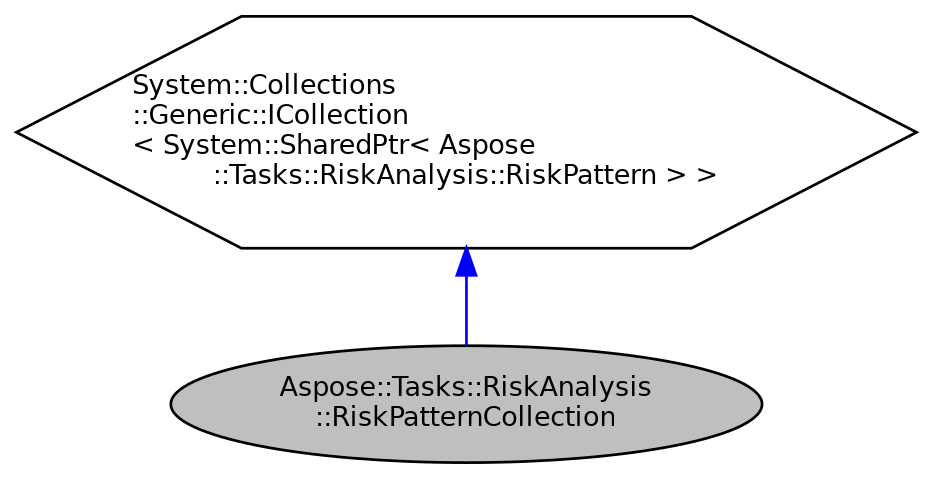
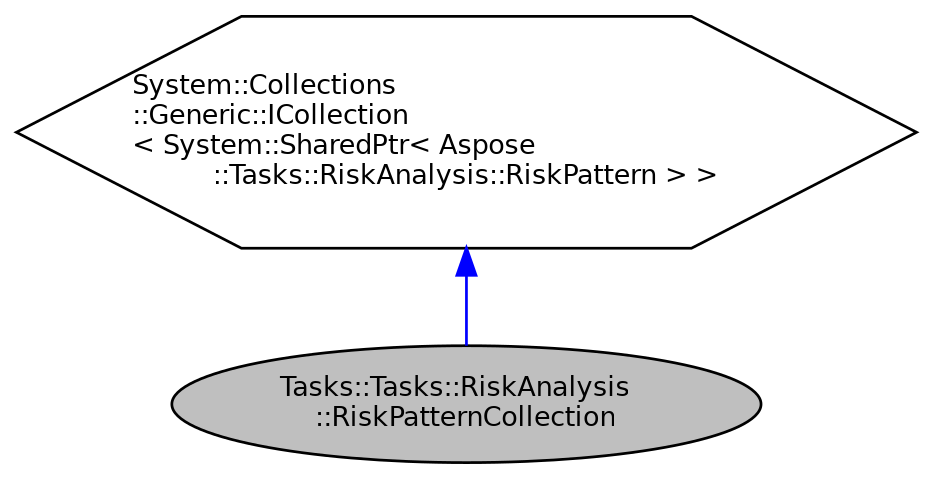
node "Aspose::Tasks::RiskAnalysis ::RiskPatternCollection": label "Aspose::Tasks::RiskAnalysis ::RiskPatternCollection" -> "Tasks::Tasks::RiskAnalysis ::RiskPatternCollection"
